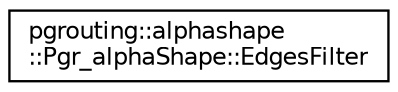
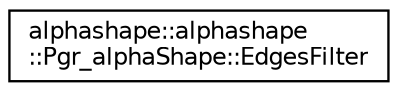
node "pgrouting::alphashape ::Pgr_alphaShape::EdgesFilter": label "pgrouting::alphashape ::Pgr_alphaShape::EdgesFilter" -> "alphashape::alphashape ::Pgr_alphaShape::EdgesFilter"
